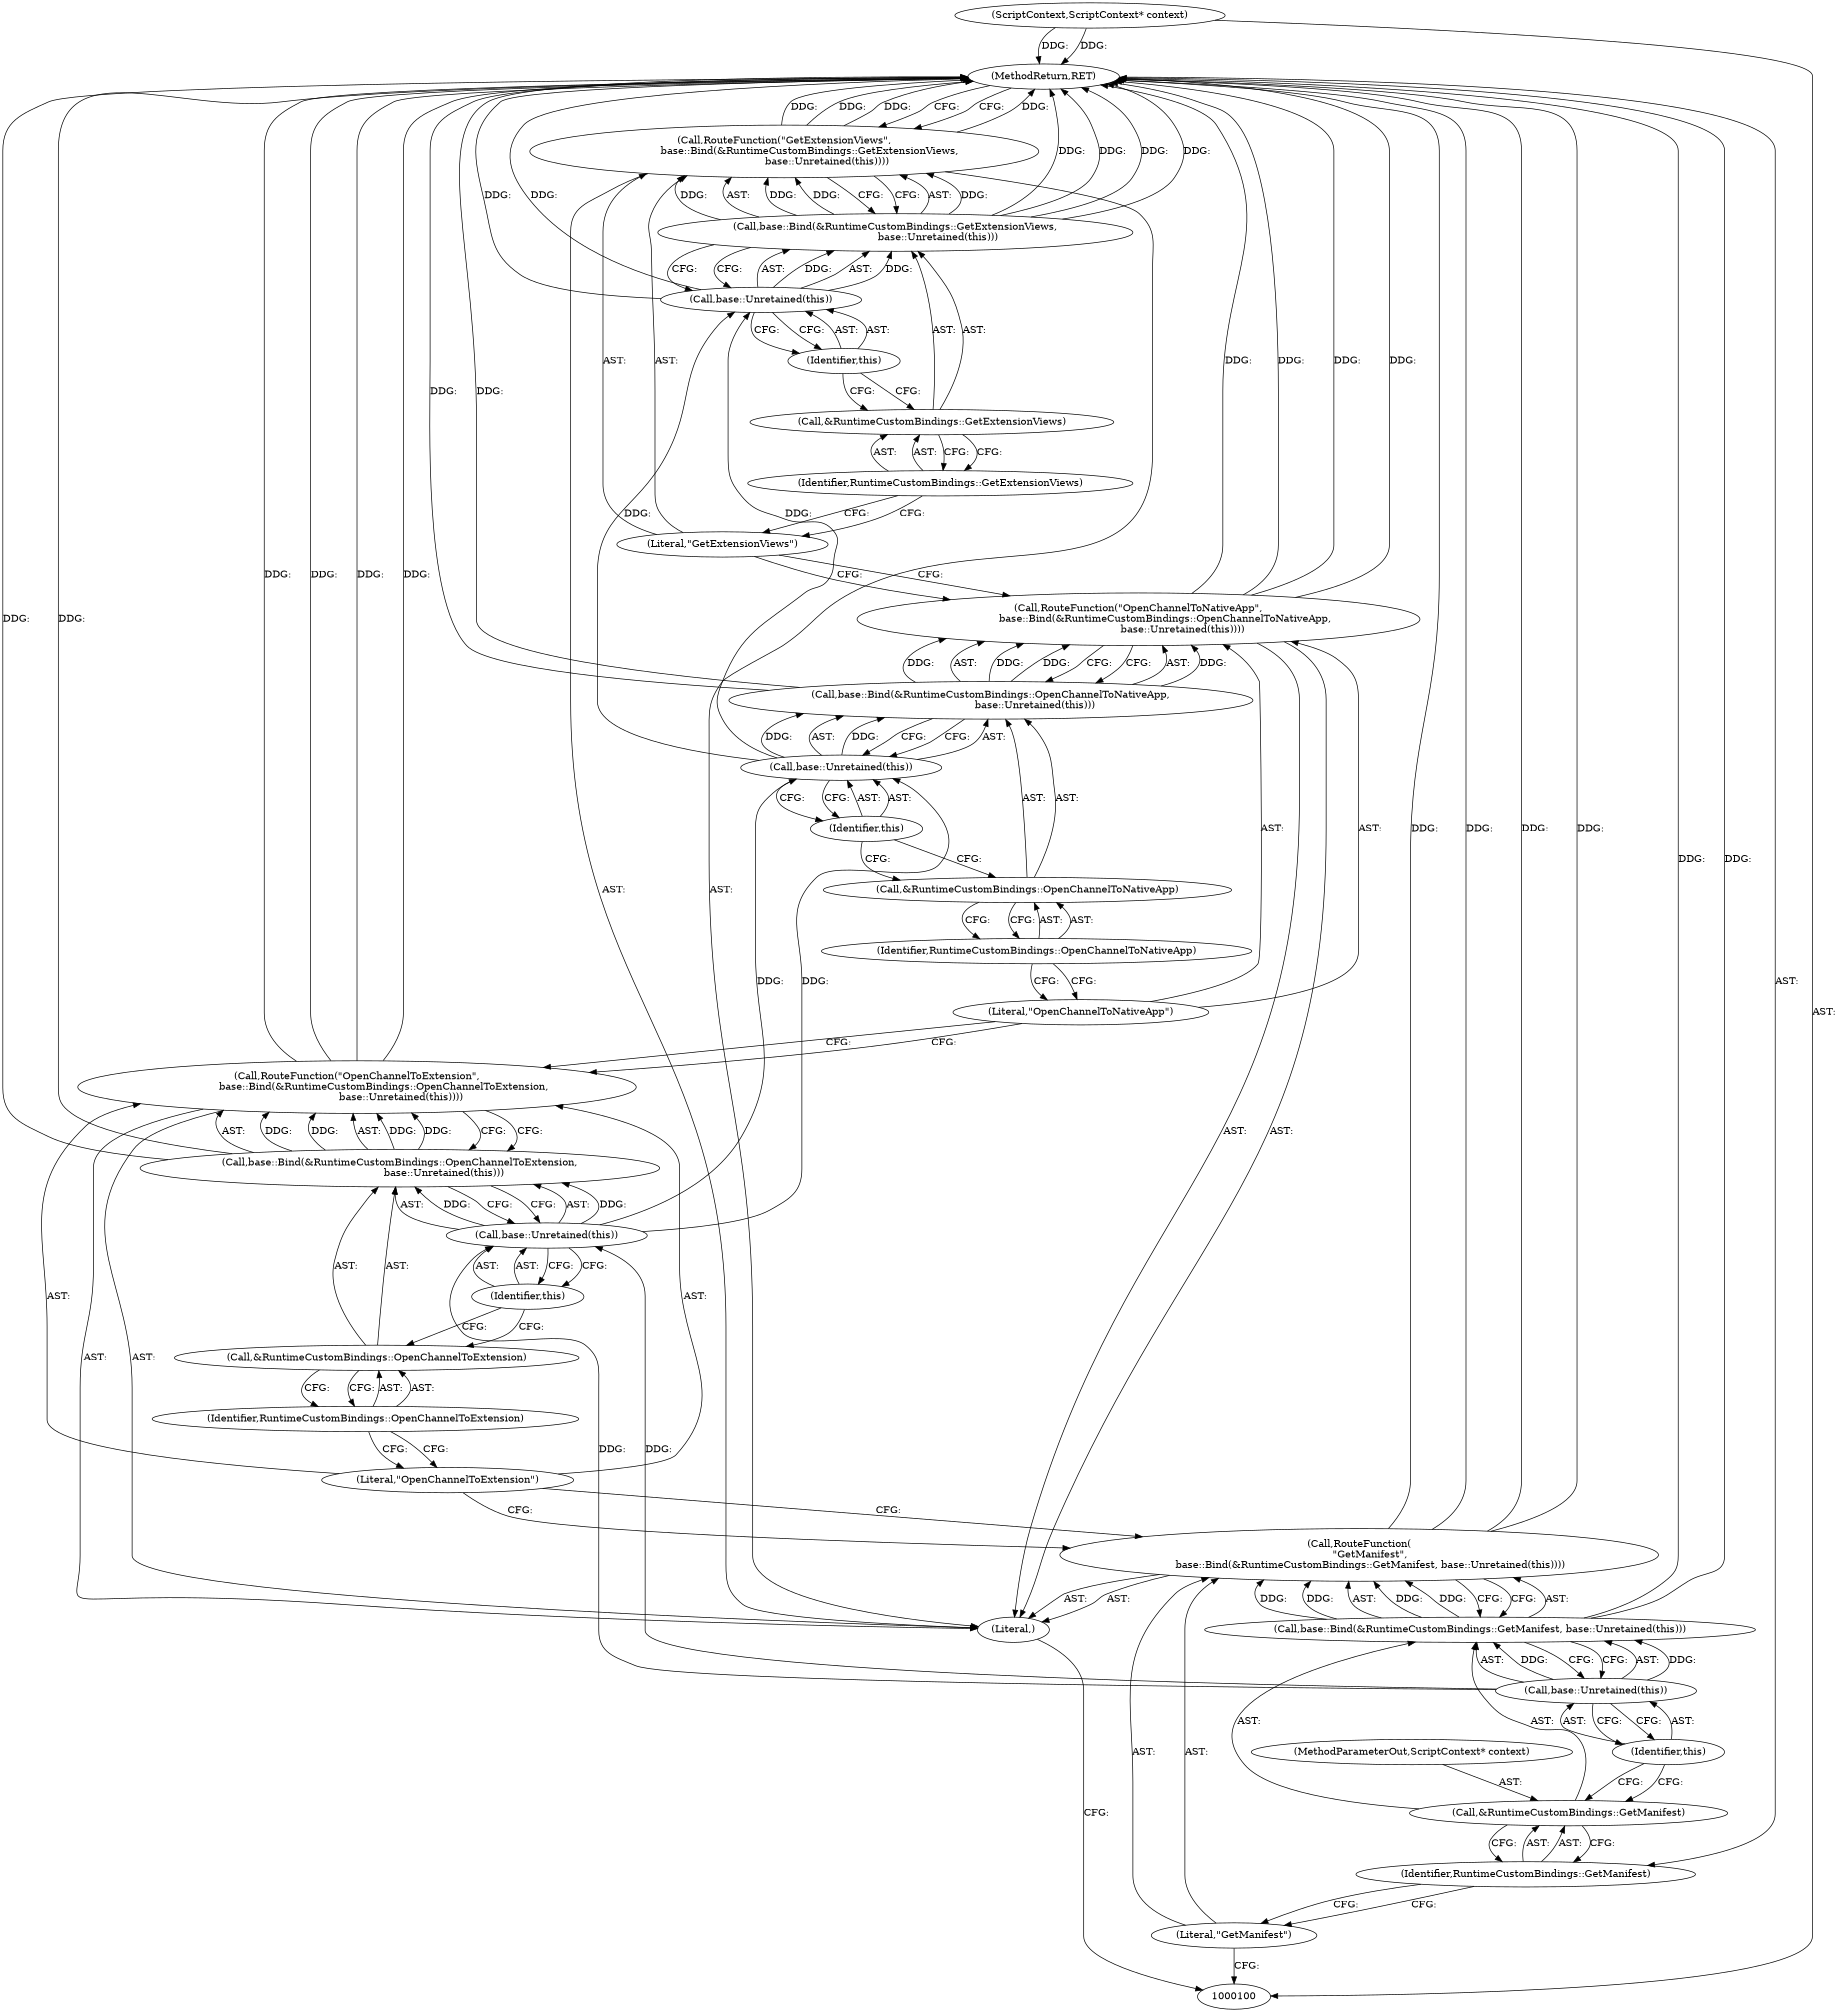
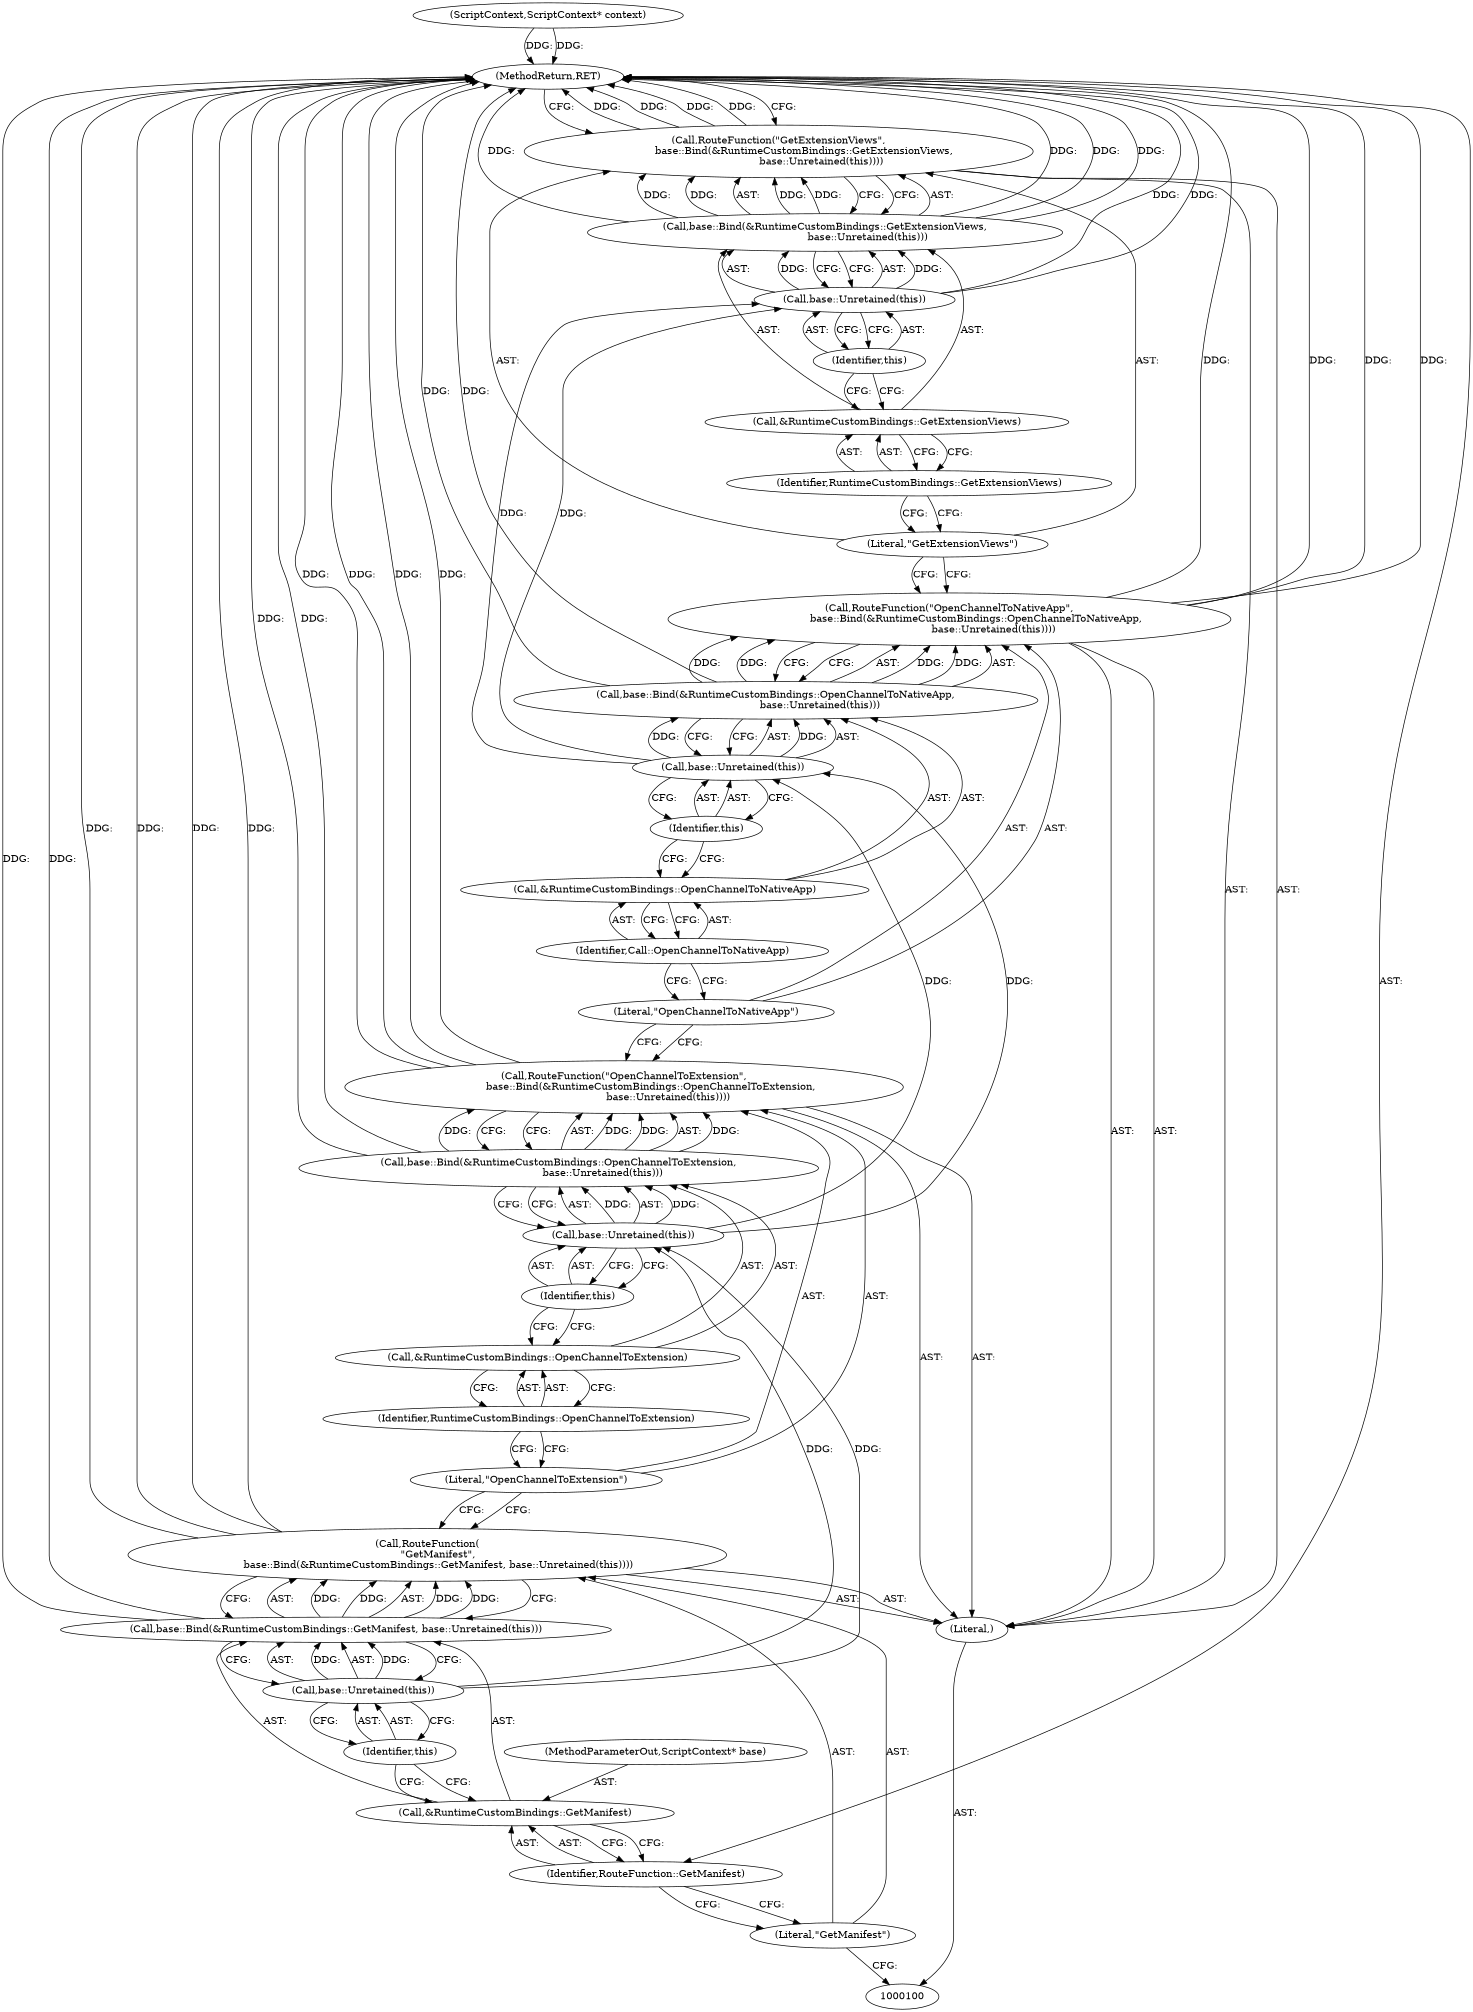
node "(Identifier,RuntimeCustomBindings::OpenChannelToNativeApp)": label "(Identifier,RuntimeCustomBindings::OpenChannelToNativeApp)" -> "(Identifier,Call::OpenChannelToNativeApp)"
edge "(ScriptContext,ScriptContext* context)" -> "1000100": removed, label "AST:"
node "(MethodParameterOut,ScriptContext* context)": label "(MethodParameterOut,ScriptContext* context)" -> "(MethodParameterOut,ScriptContext* base)"
edge "(Literal,)" -> "1000100": label "CFG: " -> "AST: "
node "(Identifier,RuntimeCustomBindings::GetManifest)": label "(Identifier,RuntimeCustomBindings::GetManifest)" -> "(Identifier,RouteFunction::GetManifest)"
